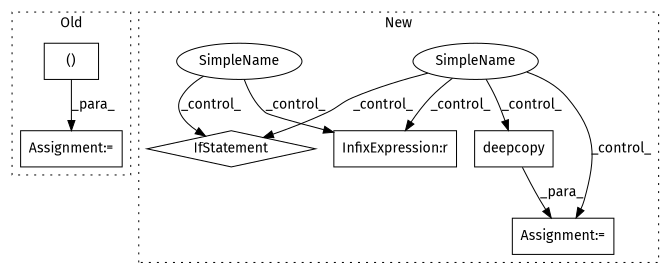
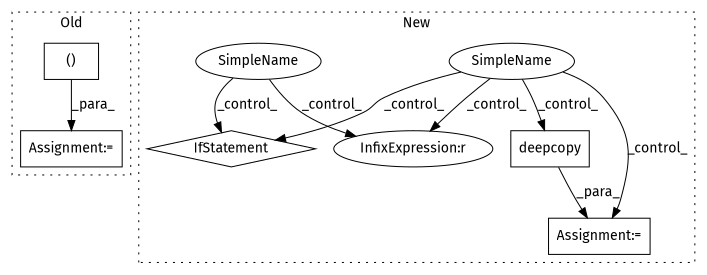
node "InfixExpression:r": shape box -> ellipse
